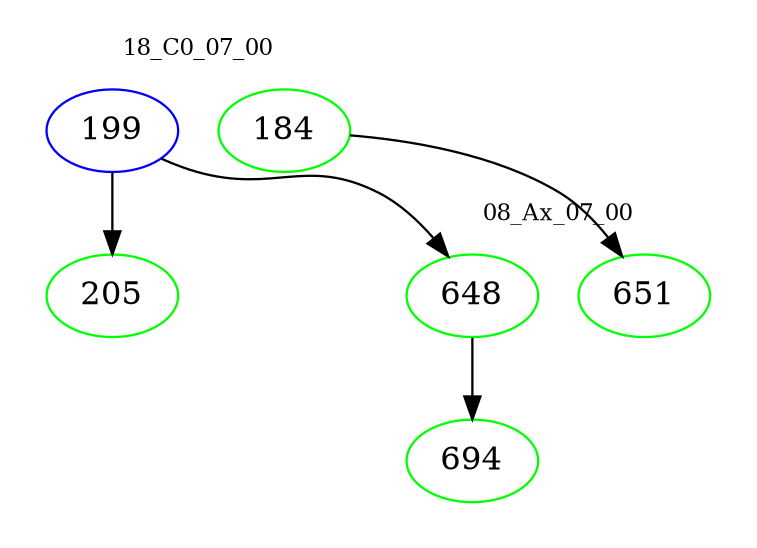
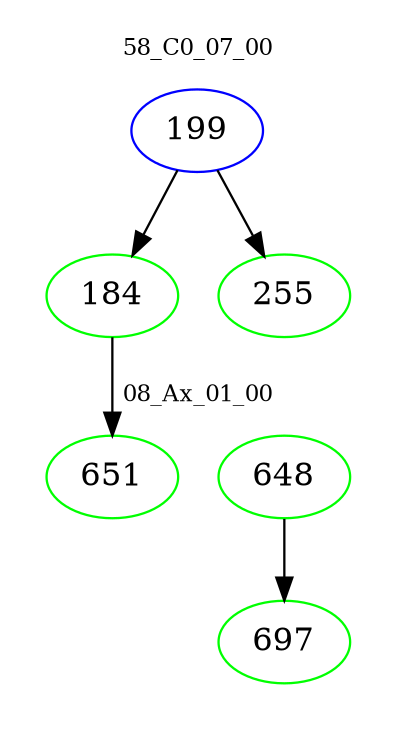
cluster "18_C0_07_00": label "18_C0_07_00" -> "58_C0_07_00"
edge "199" -> "648": now "199" -> "184"
cluster "08_Ax_07_00": label "08_Ax_07_00" -> "08_Ax_01_00"
node "205": label "205" -> "255"
node "694": label "694" -> "697"
